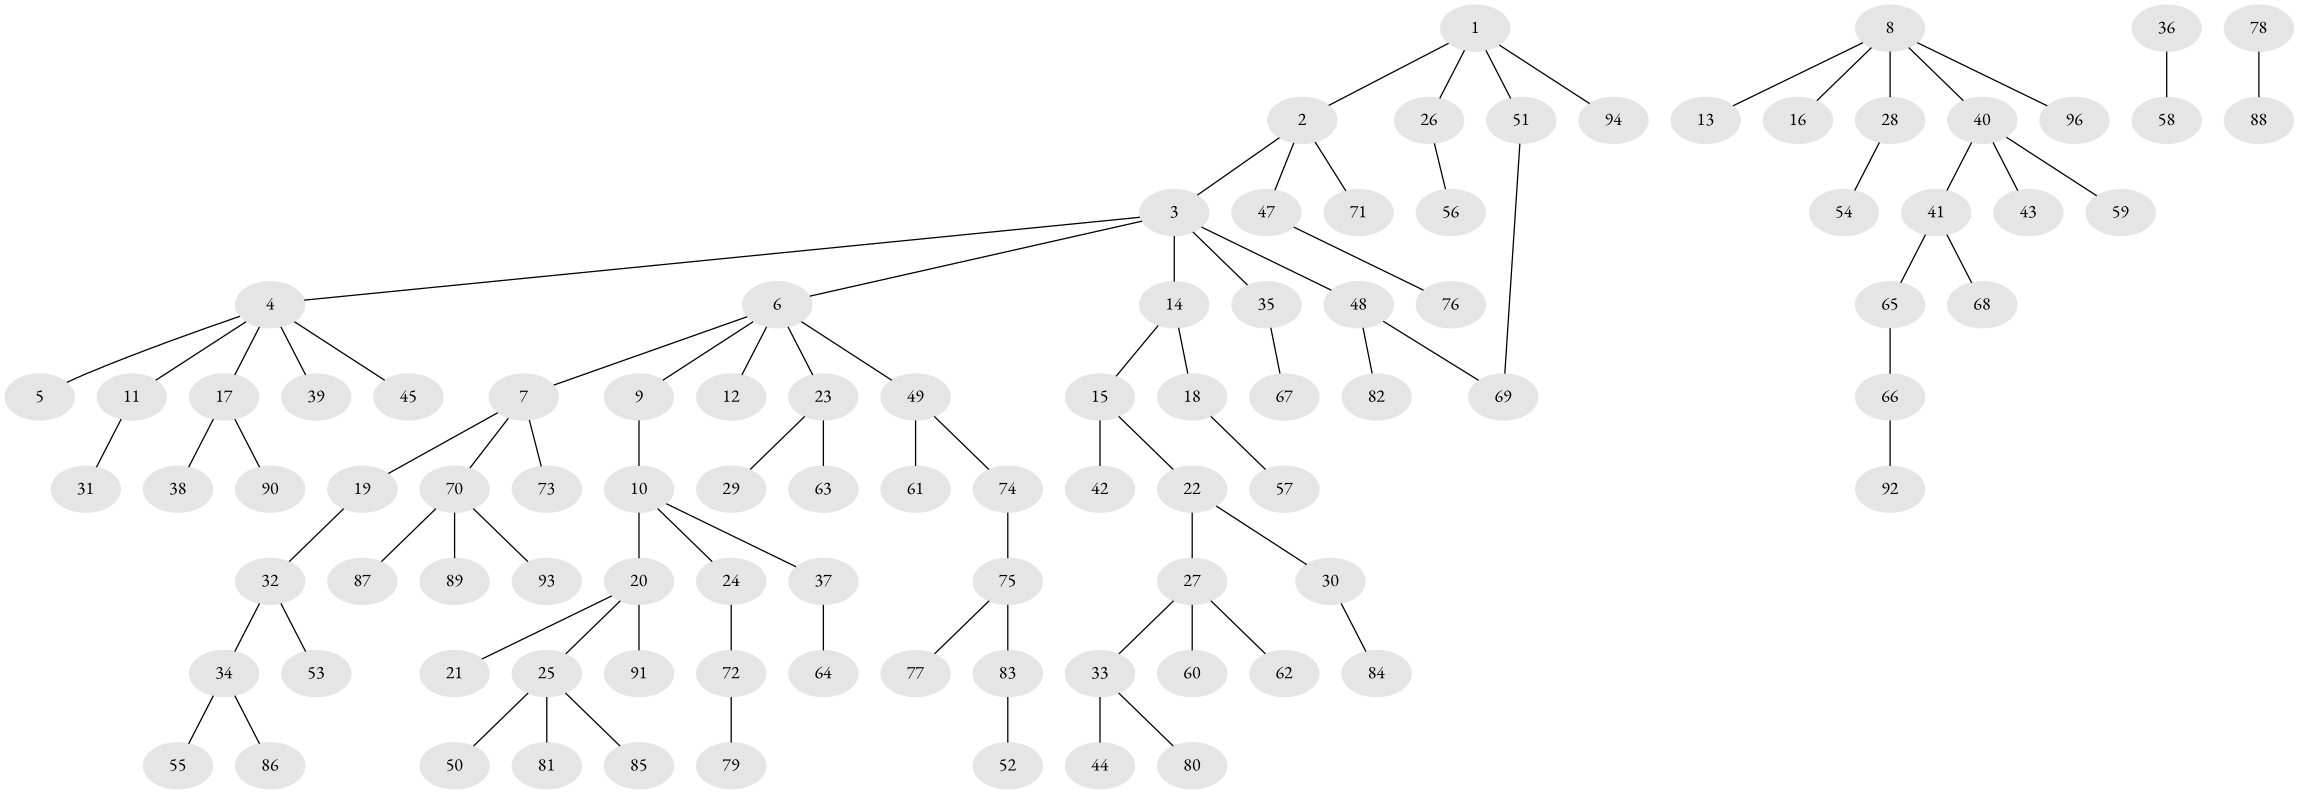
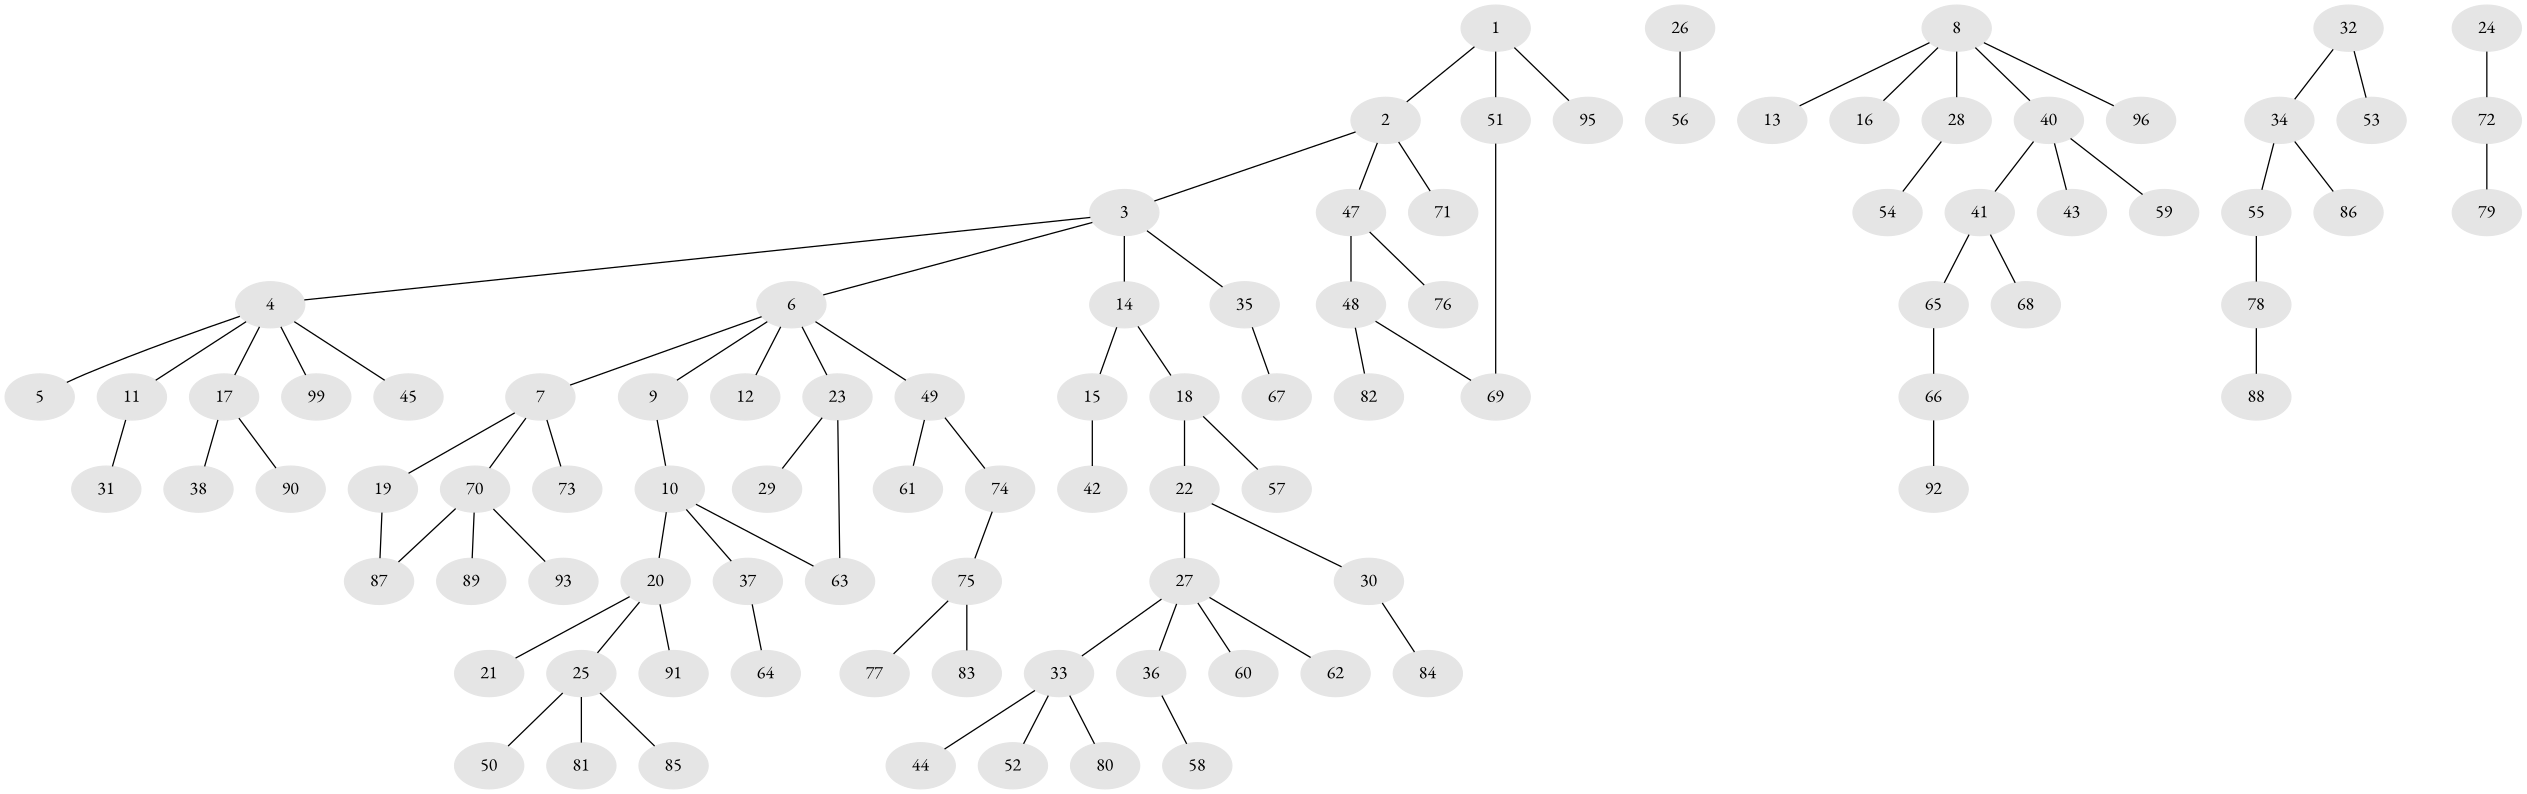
edge "1" -- "26": removed
node "94": label "94" -> "95"
edge "3" -- "48": now "47" -- "48"
edge "55" -- "78": added
node "39": label "39" -> "99"
edge "15" -- "22": now "18" -- "22"
edge "19" -- "32": now "19" -- "87"
edge "10" -- "24": now "10" -- "63"
edge "27" -- "36": added
edge "83" -- "52": now "33" -- "52"
